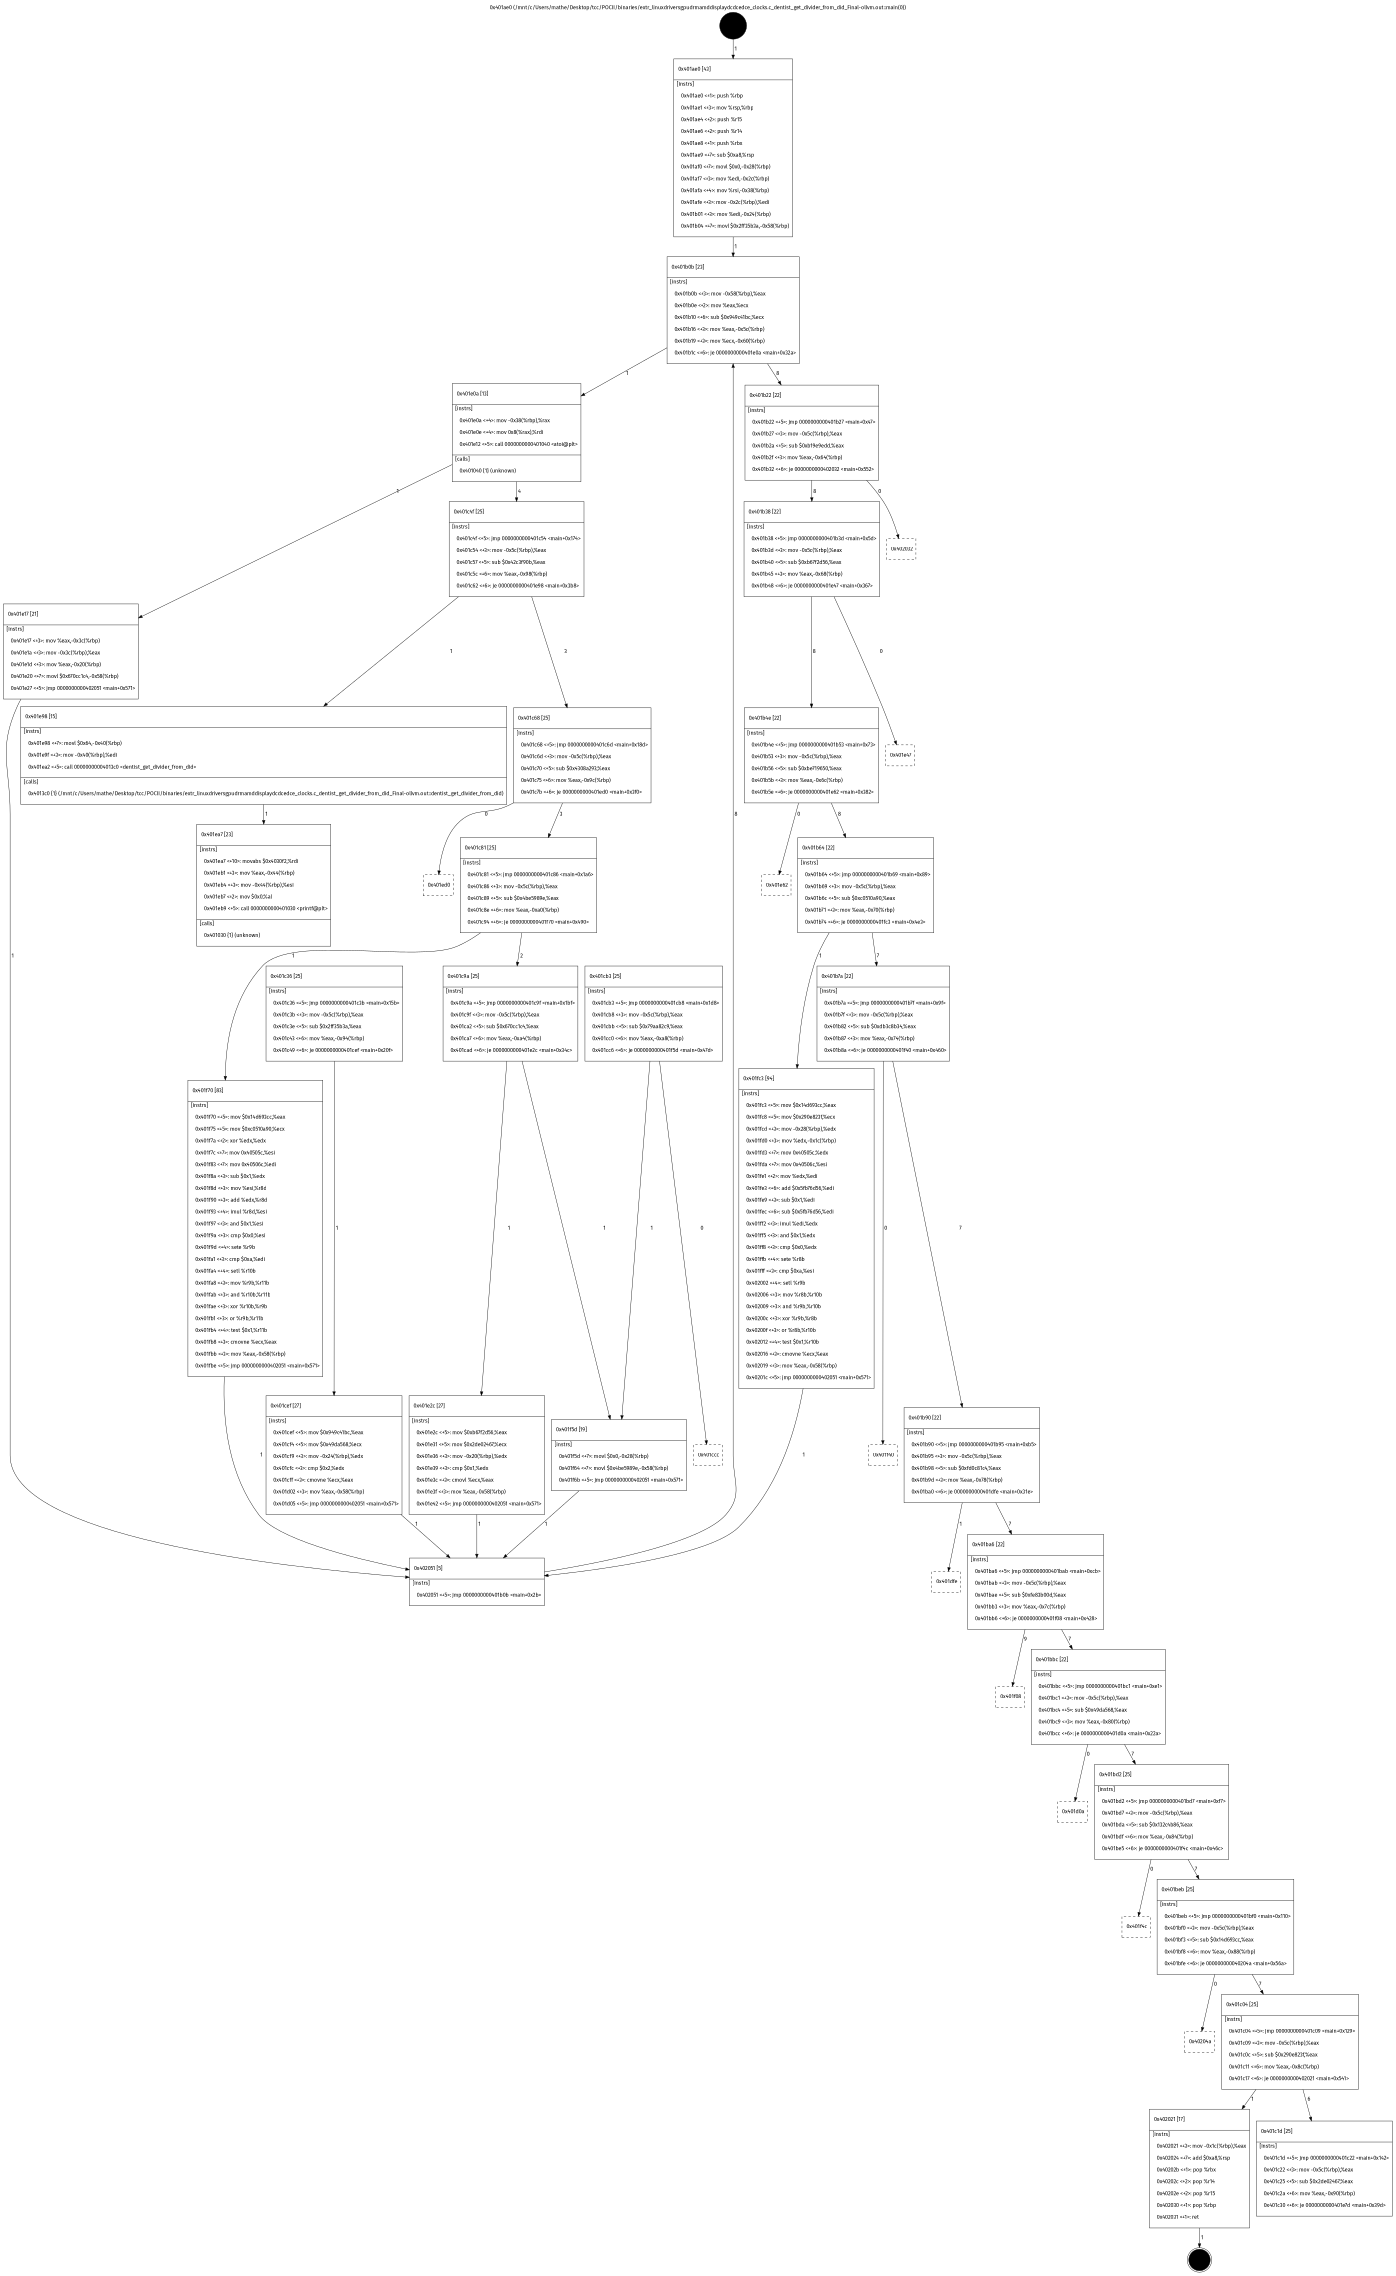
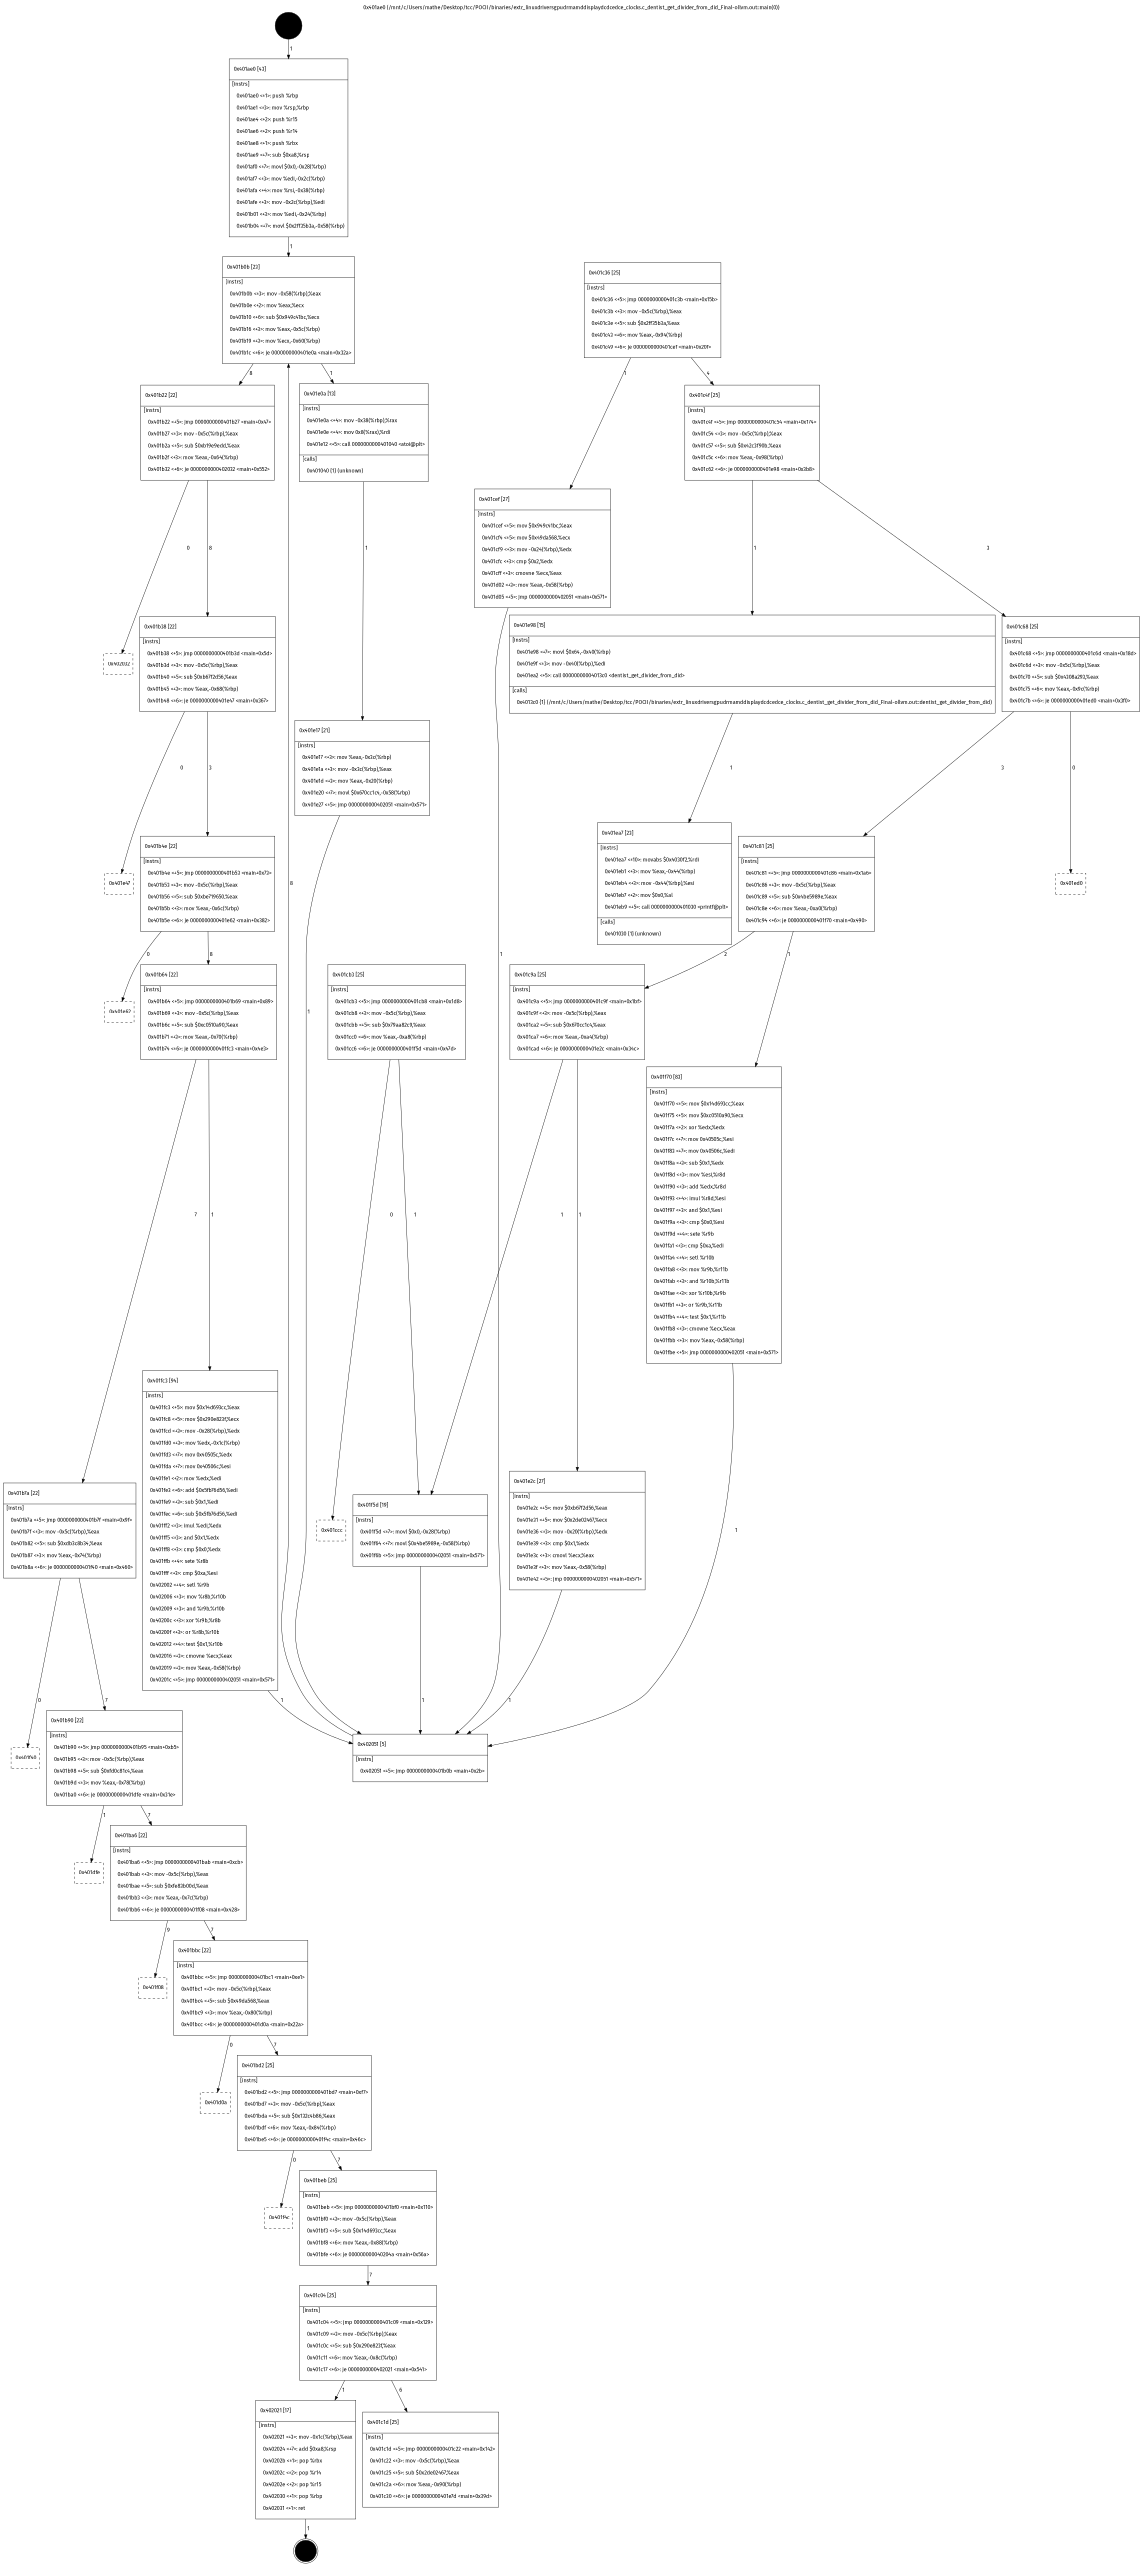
edge "0x401e0a [13]" -> "0x401c4f [25]": now "0x401c36 [25]" -> "0x401c4f [25]"
edge "0x401b38 [22]" -> "0x401b4e [22]": label " 8" -> " 3"
node "0x40204a": removed
